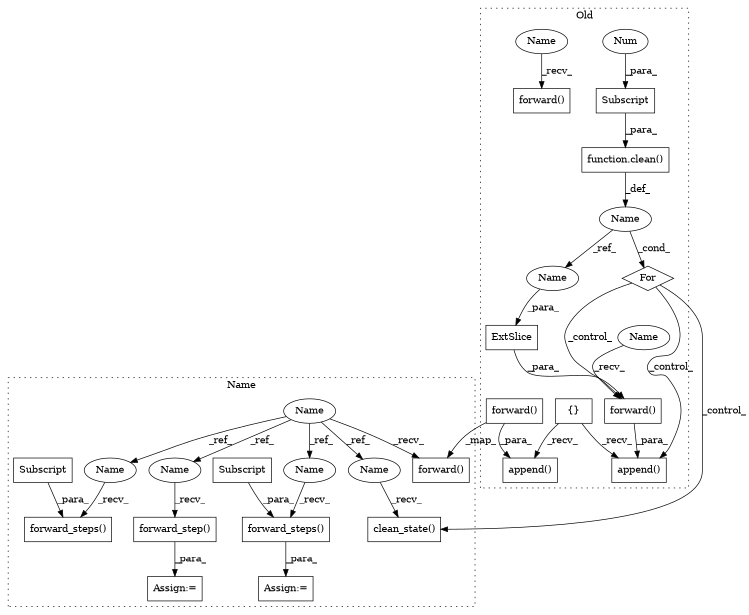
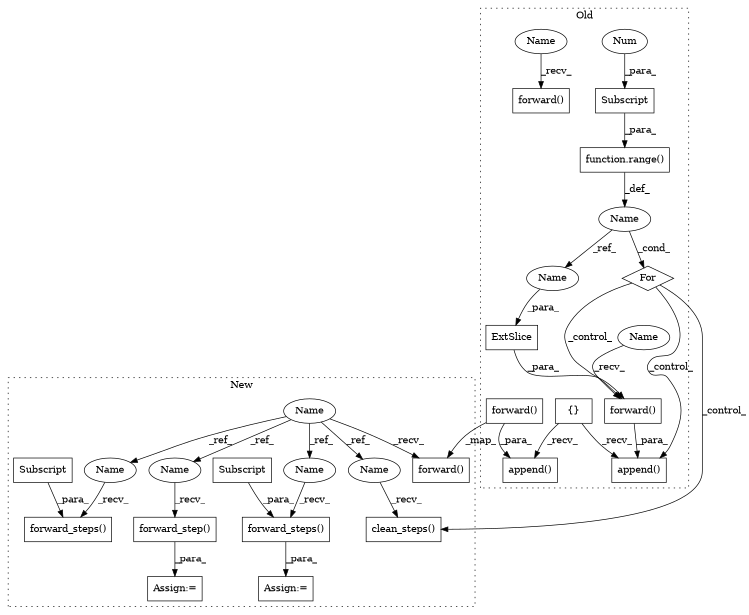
node "function.clean()": label "function.clean()" -> "function.range()"
cluster "Name": label "Name" -> "New"
node "clean_state()": label "clean_state()" -> "clean_steps()"
